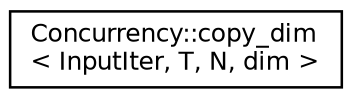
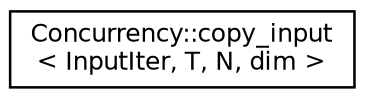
node "Concurrency::copy_dim < InputIter, T, N, dim >": label "Concurrency::copy_dim < InputIter, T, N, dim >" -> "Concurrency::copy_input < InputIter, T, N, dim >"
